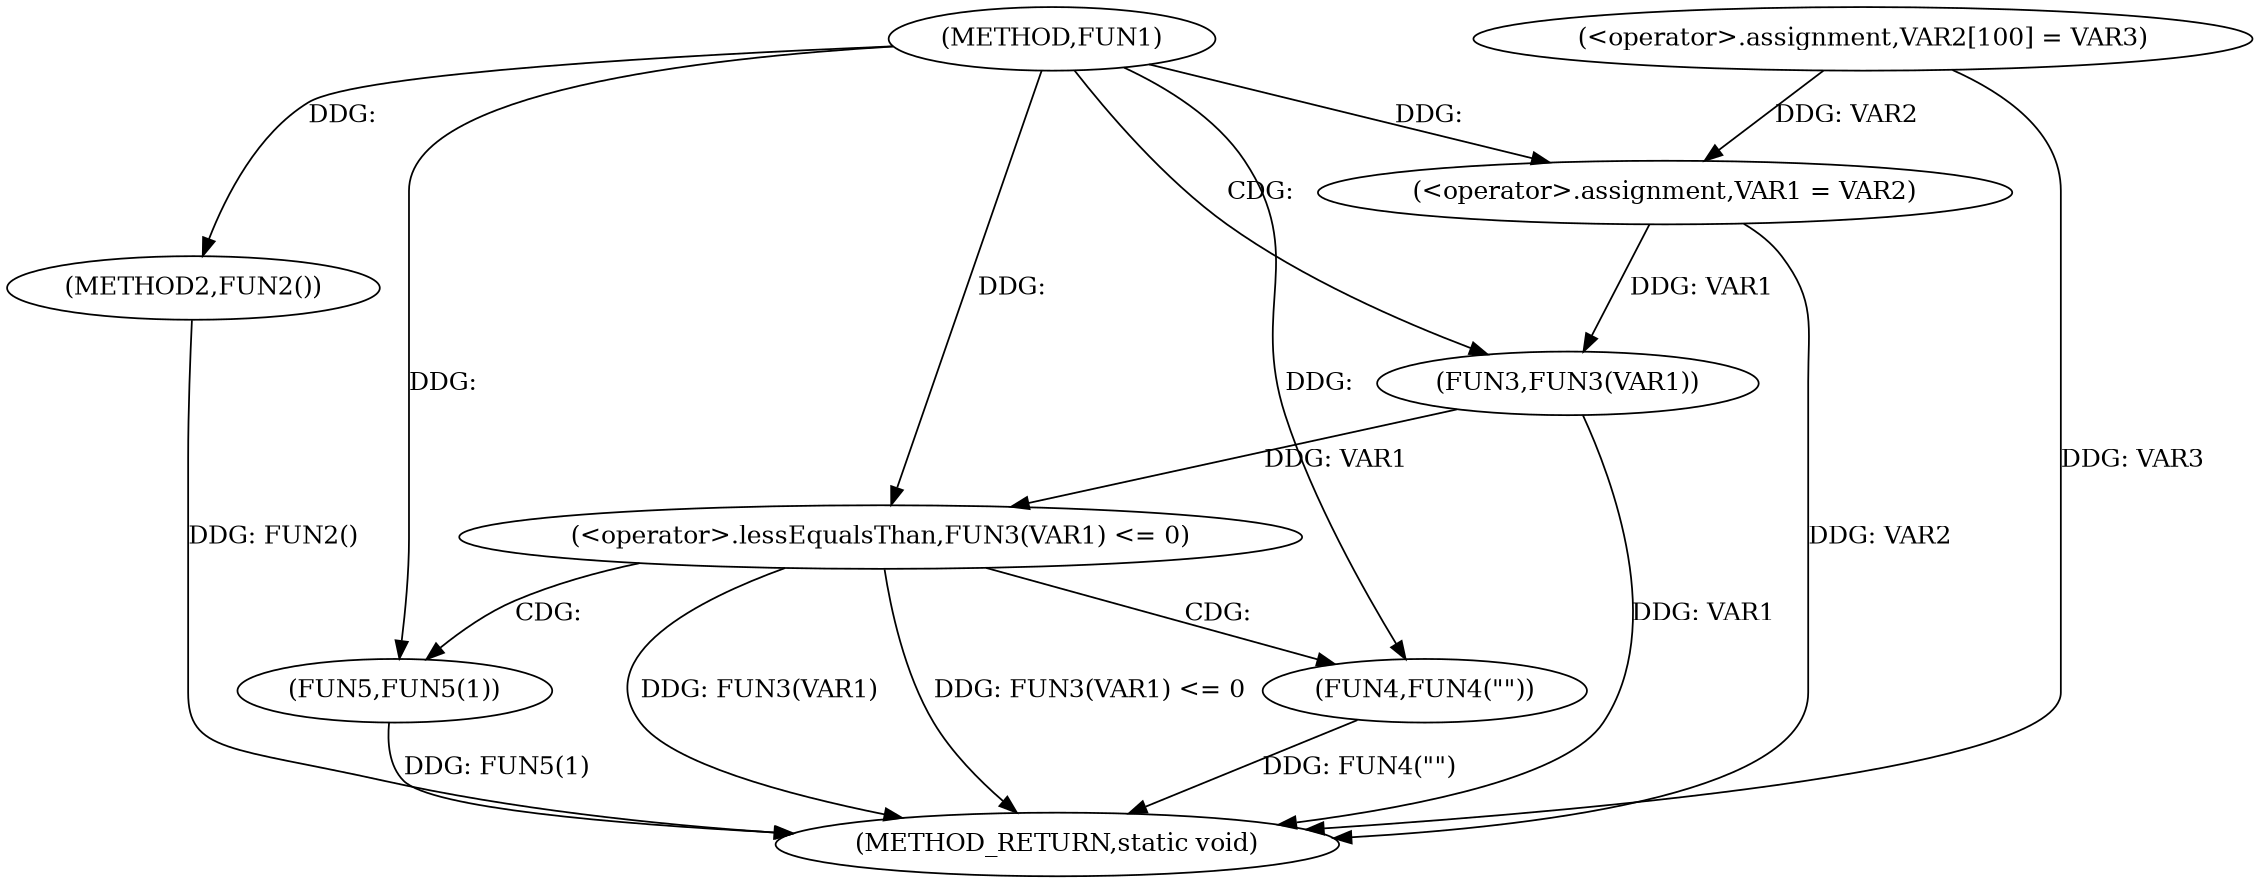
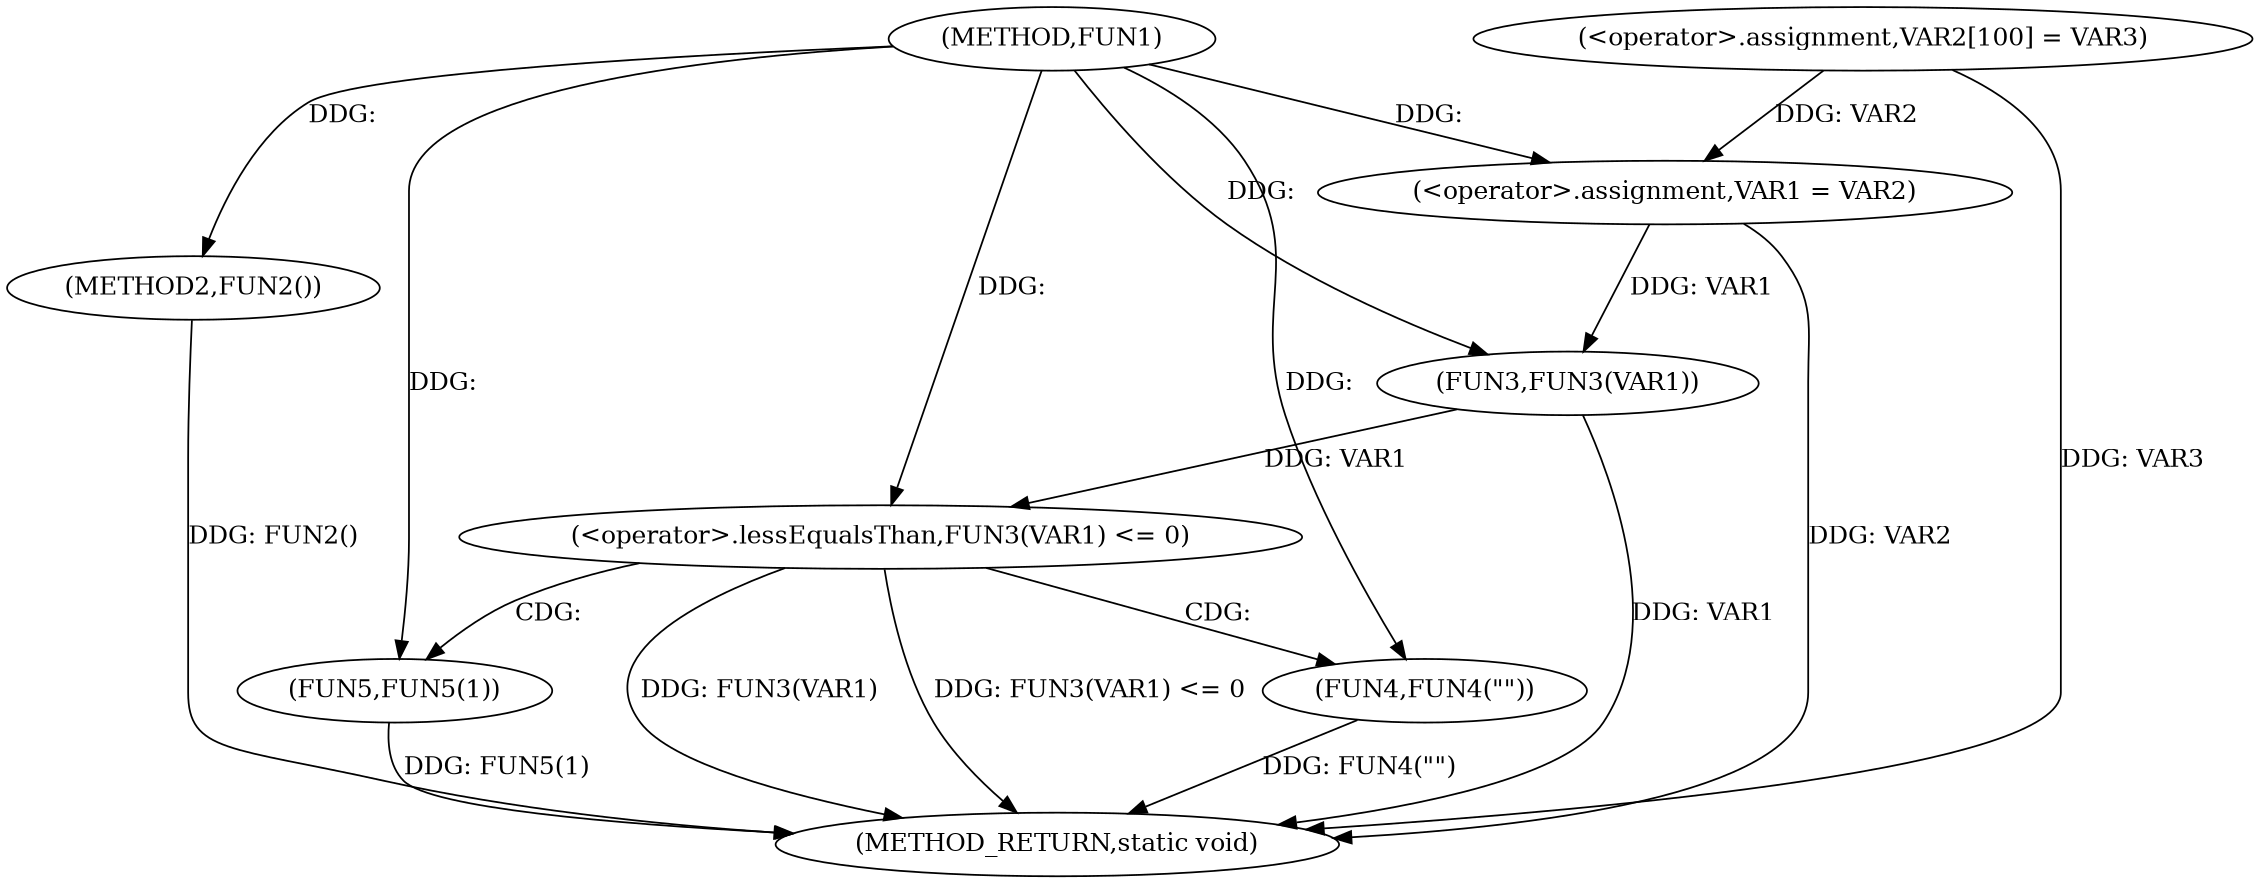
edge "(METHOD,FUN1)" -> "(FUN3,FUN3(VAR1))": label "CDG: " -> "DDG: "
